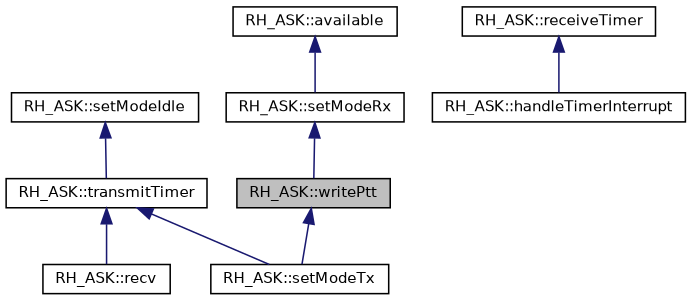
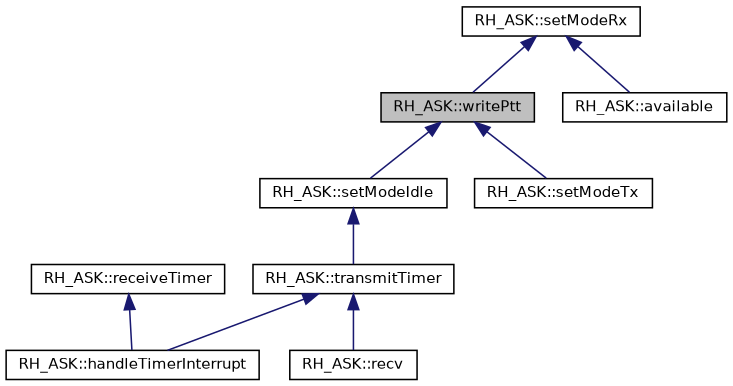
edge "RH_ASK::setModeRx" -> "RH_ASK::available": reversed
edge "RH_ASK::setModeIdle" -> "RH_ASK::writePtt": added
edge "RH_ASK::setModeTx" -> "RH_ASK::transmitTimer": now "RH_ASK::handleTimerInterrupt" -> "RH_ASK::transmitTimer"
